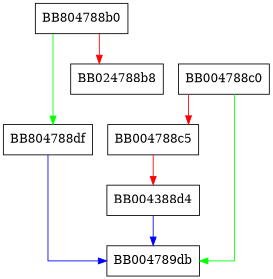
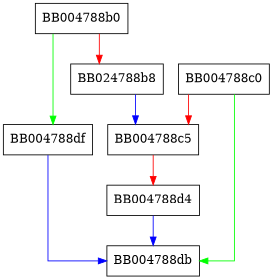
node "BB804788b0": label "BB804788b0" -> "BB004788b0"
edge "BB024788b8" -> "BB004788c5": added
node "BB804788df": label "BB804788df" -> "BB004788df"
node "BB004388d4": label "BB004388d4" -> "BB004788d4"
node "BB004789db": label "BB004789db" -> "BB004788db"
